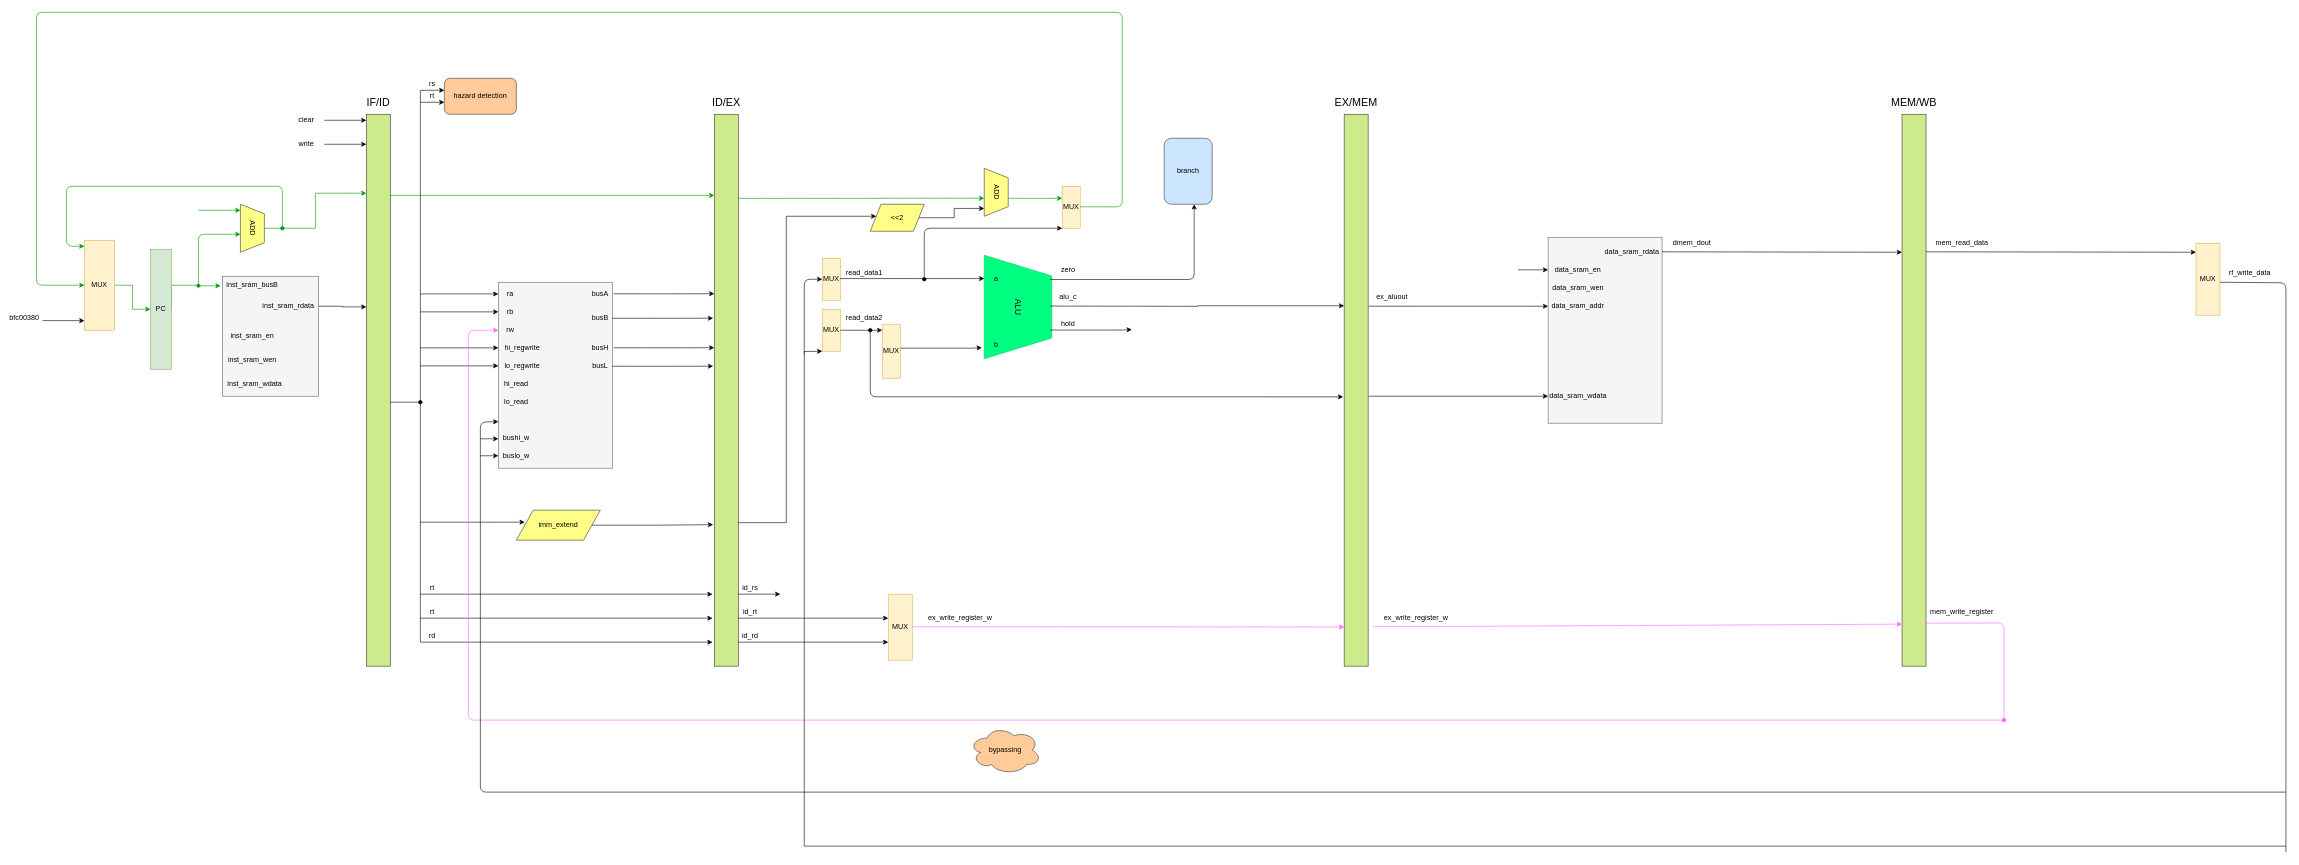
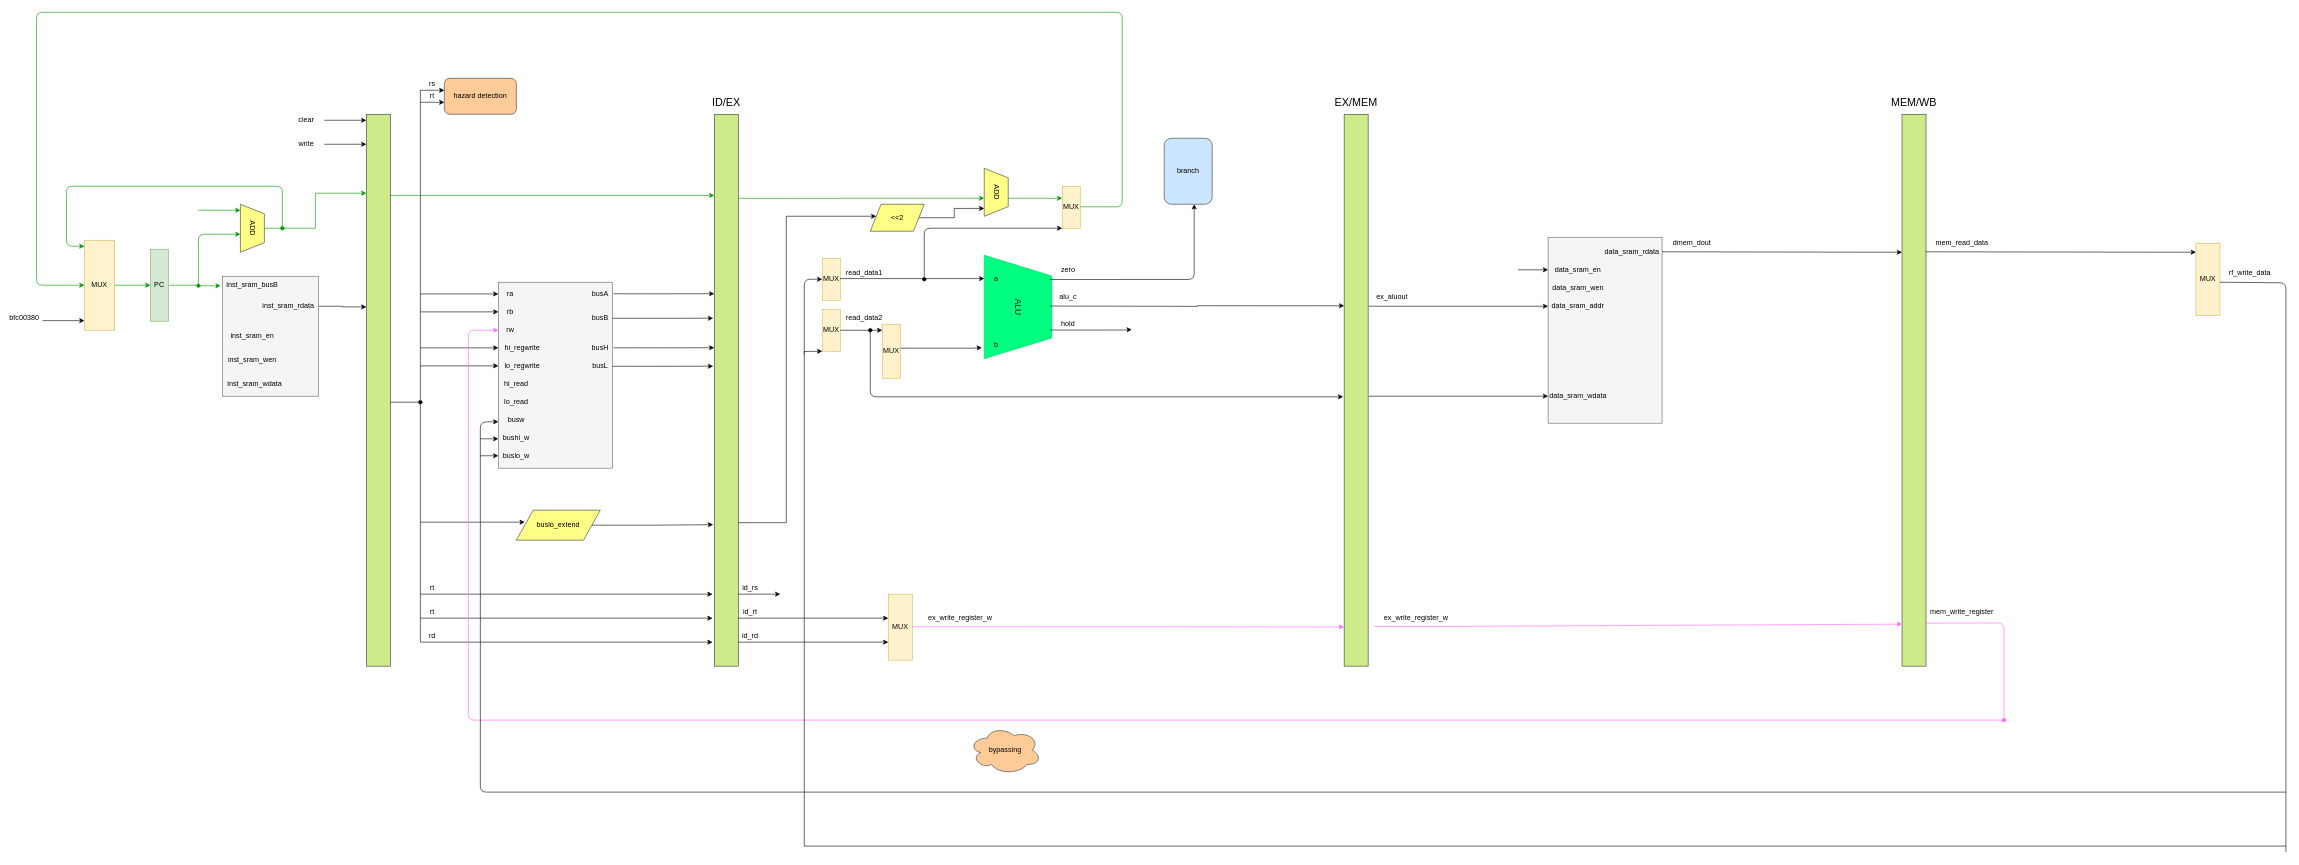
node "IF/ID": removed
node "PC": size 21x120 -> 18x72
node "busw": added
node "imm_extend": label "imm_extend" -> "buslo_extend"
